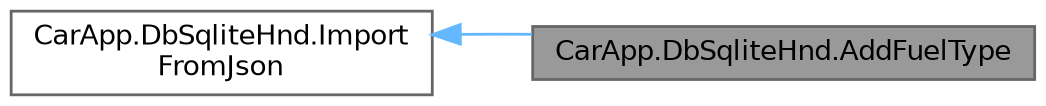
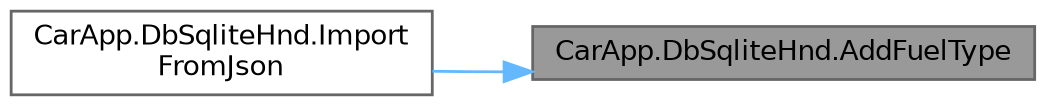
edge "CarApp.DbSqliteHnd.AddFuelType" -> "CarApp.DbSqliteHnd.Import FromJson": reversed
